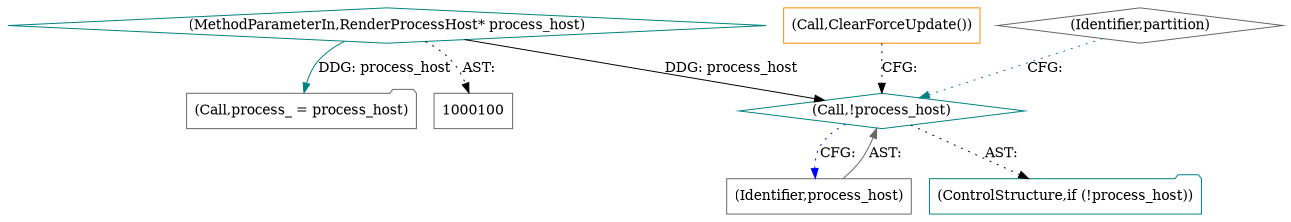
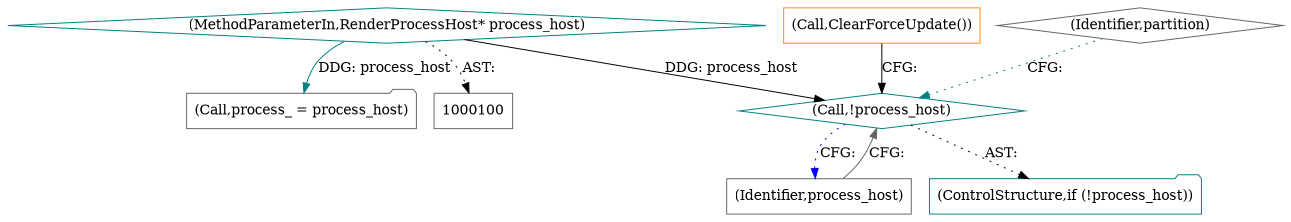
edge "(Call,ClearForceUpdate())" -> "(Call,!process_host)": style dotted -> solid
edge "(Identifier,process_host)" -> "(Call,!process_host)": label "AST: " -> "CFG: "
